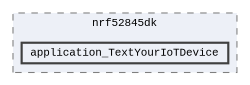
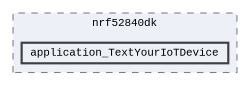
cluster "nrf52845dk": label "nrf52845dk" -> "nrf52840dk"
